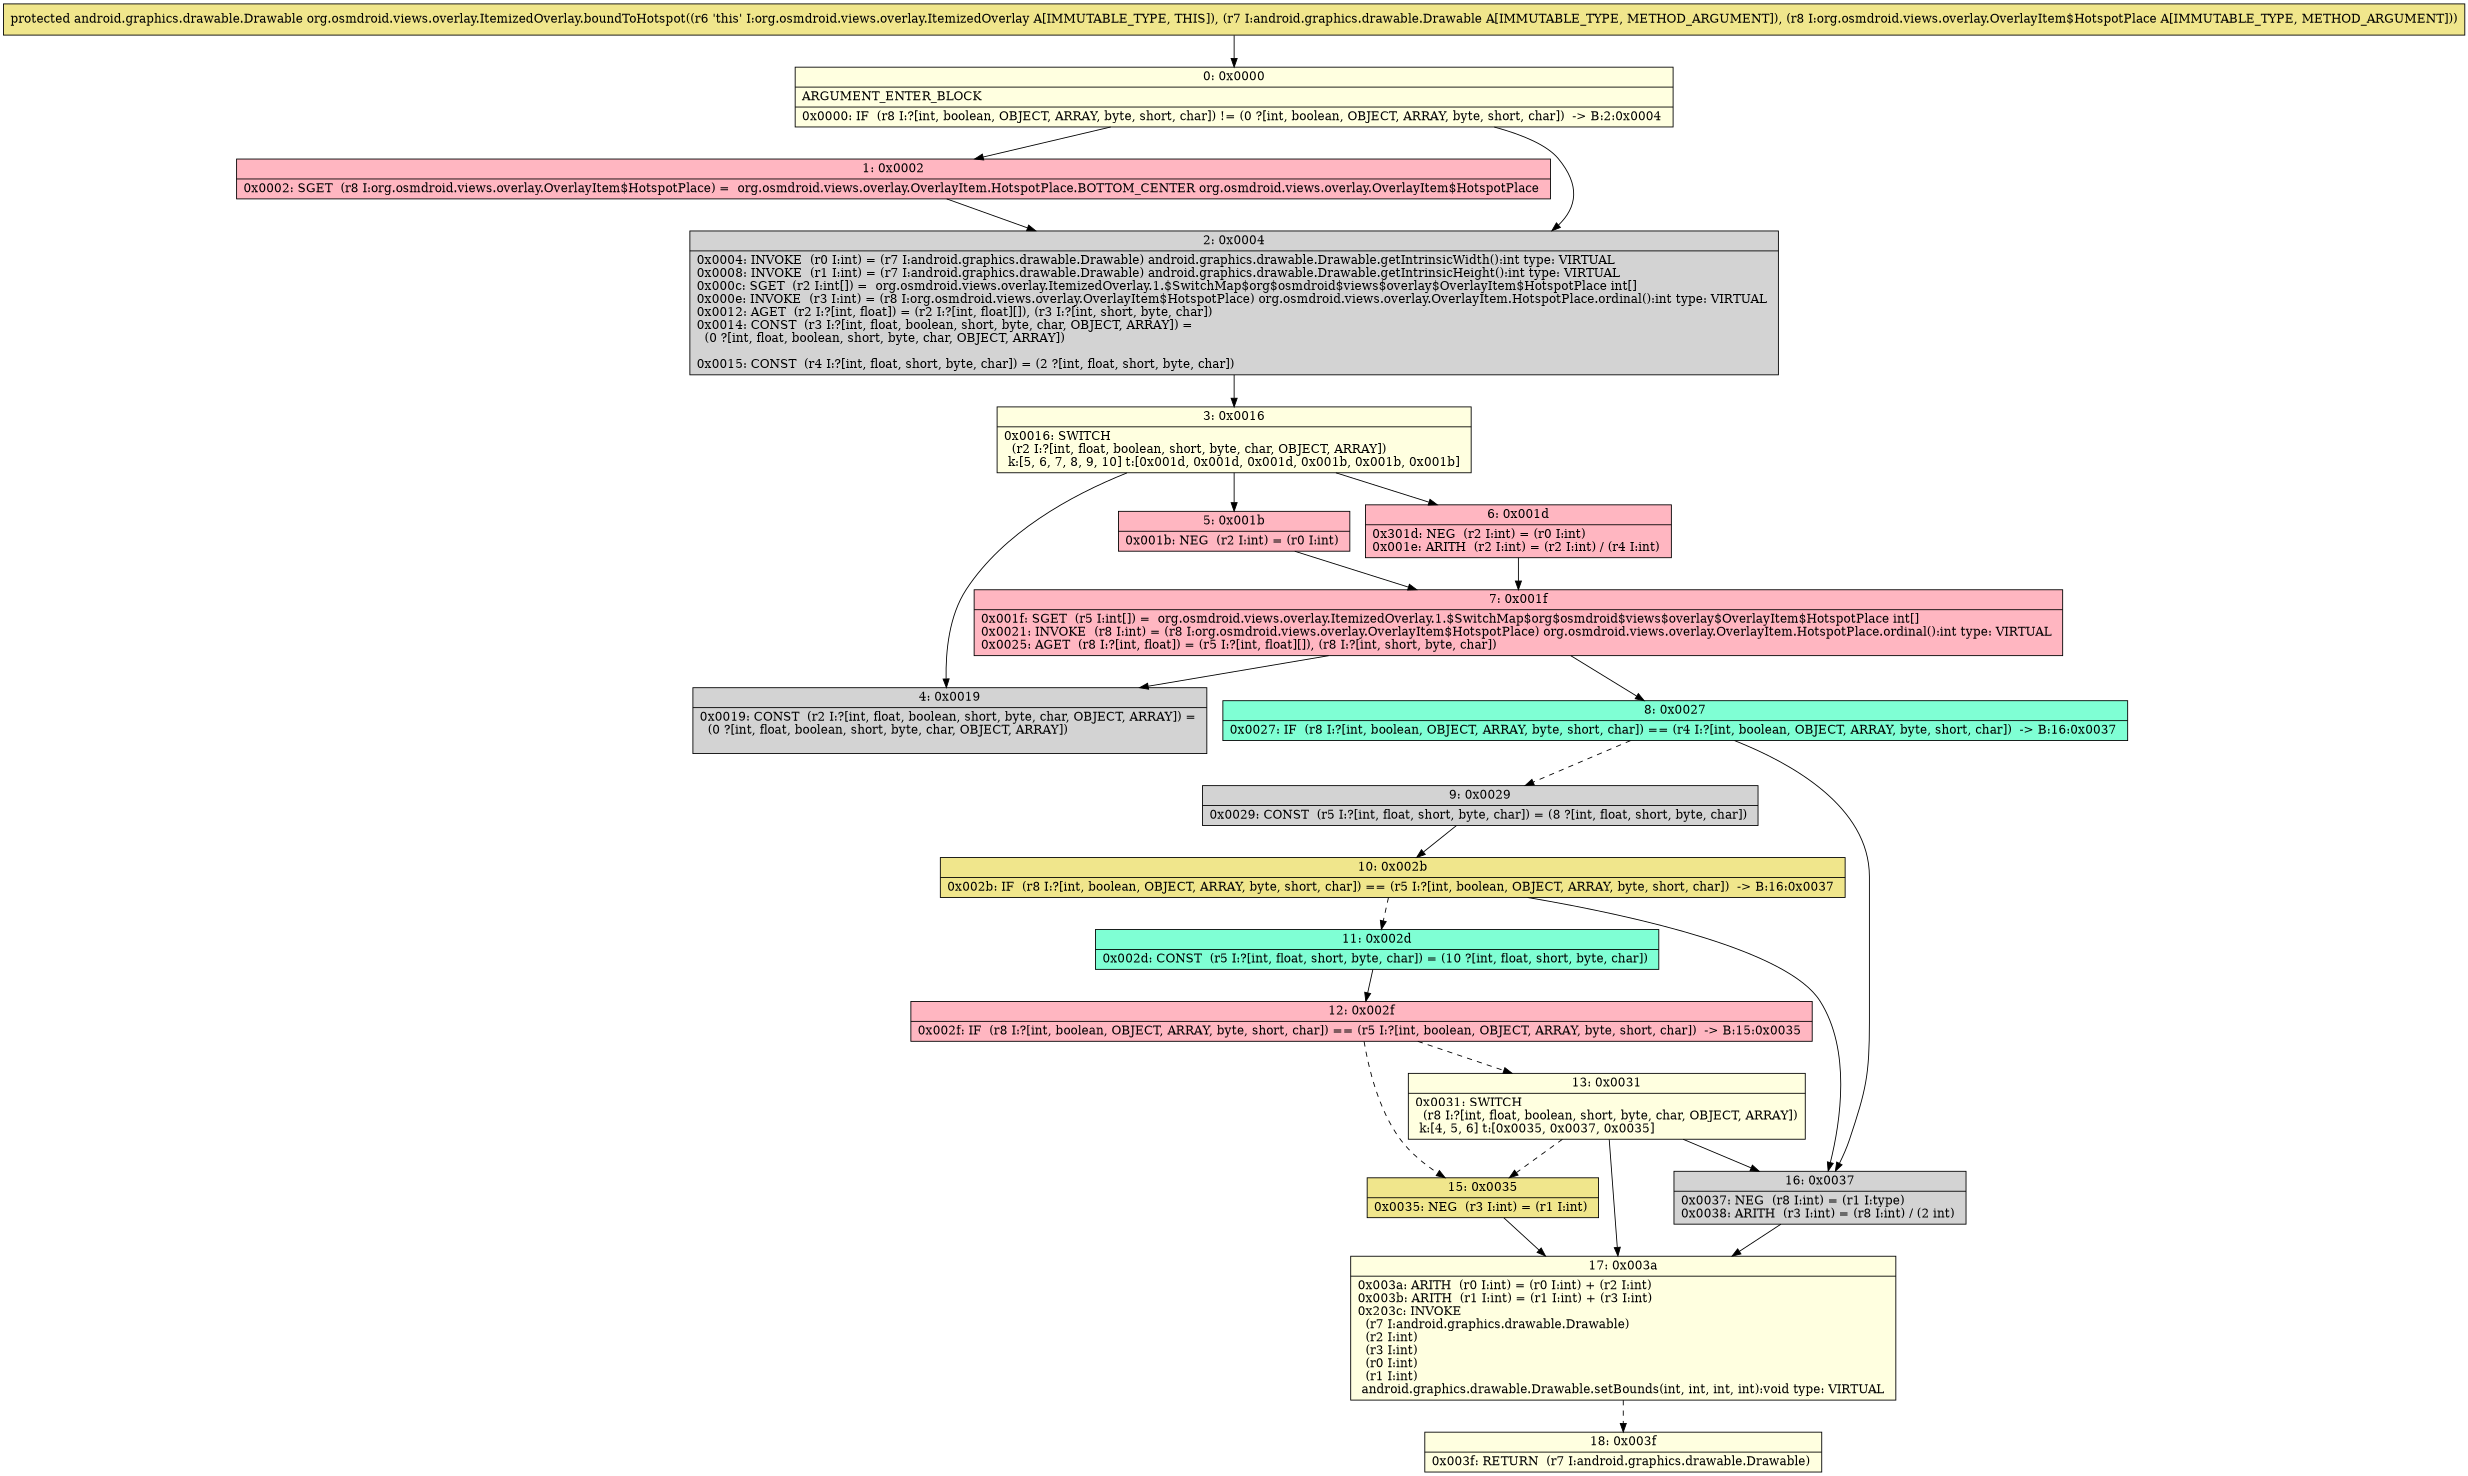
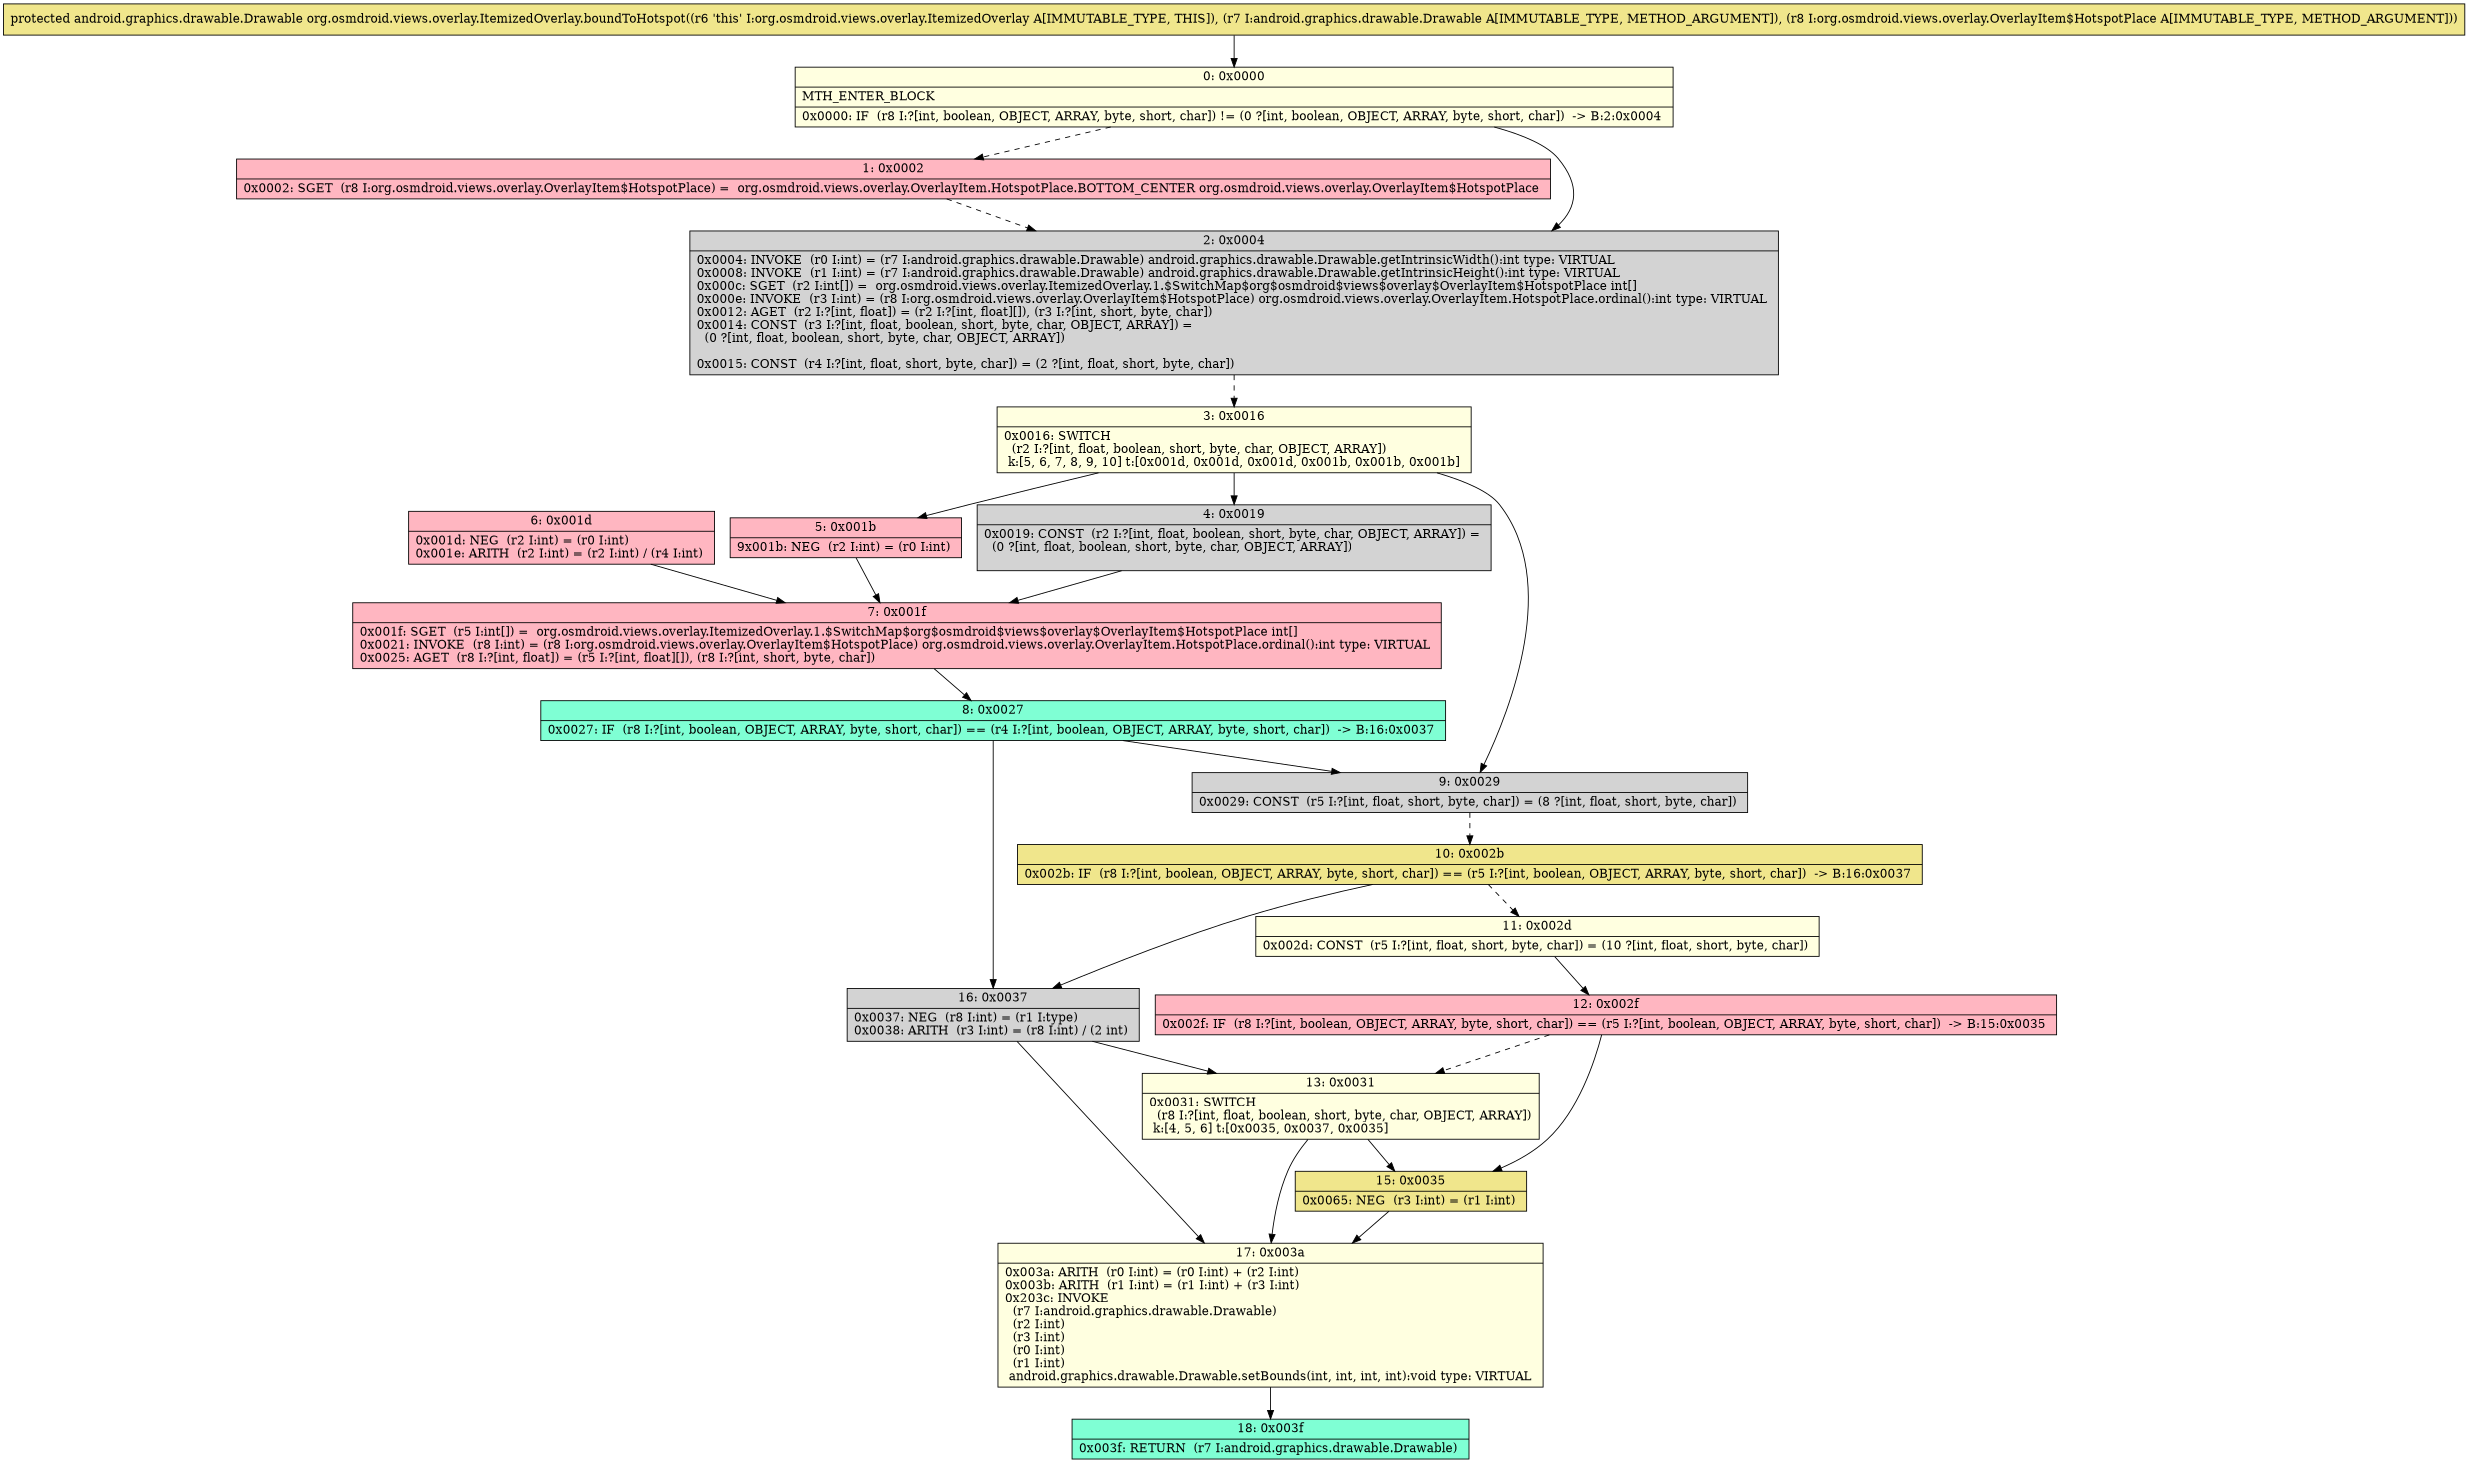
node "0: 0x0000": text "ARGUMENT_ENTER_BLOCK" -> "MTH_ENTER_BLOCK"
edge "0: 0x0000" -> "1: 0x0002": style solid -> dashed
edge "1: 0x0002" -> "2: 0x0004": style solid -> dashed
edge "2: 0x0004" -> "3: 0x0016": style solid -> dashed
edge "3: 0x0016" -> "6: 0x001d": now "3: 0x0016" -> "9: 0x0029"
node "6: 0x001d": text "0x301d: NEG  (r2 I:int) = (r0 I:int)" -> "0x001d: NEG  (r2 I:int) = (r0 I:int)"
node "5: 0x001b": text "0x001b: NEG  (r2 I:int) = (r0 I:int)" -> "9x001b: NEG  (r2 I:int) = (r0 I:int)"
edge "7: 0x001f" -> "4: 0x0019": reversed
edge "8: 0x0027" -> "9: 0x0029": style dashed -> solid
edge "9: 0x0029" -> "10: 0x002b": style solid -> dashed
node "11: 0x002d": fillcolor aquamarine -> lightyellow
edge "12: 0x002f" -> "15: 0x0035": style dashed -> solid
edge "13: 0x0031" -> "16: 0x0037": reversed
edge "13: 0x0031" -> "15: 0x0035": style dashed -> solid
node "15: 0x0035": text "0x0035: NEG  (r3 I:int) = (r1 I:int)" -> "0x0065: NEG  (r3 I:int) = (r1 I:int)"
edge "17: 0x003a" -> "18: 0x003f": style dashed -> solid
node "18: 0x003f": fillcolor lightyellow -> aquamarine
